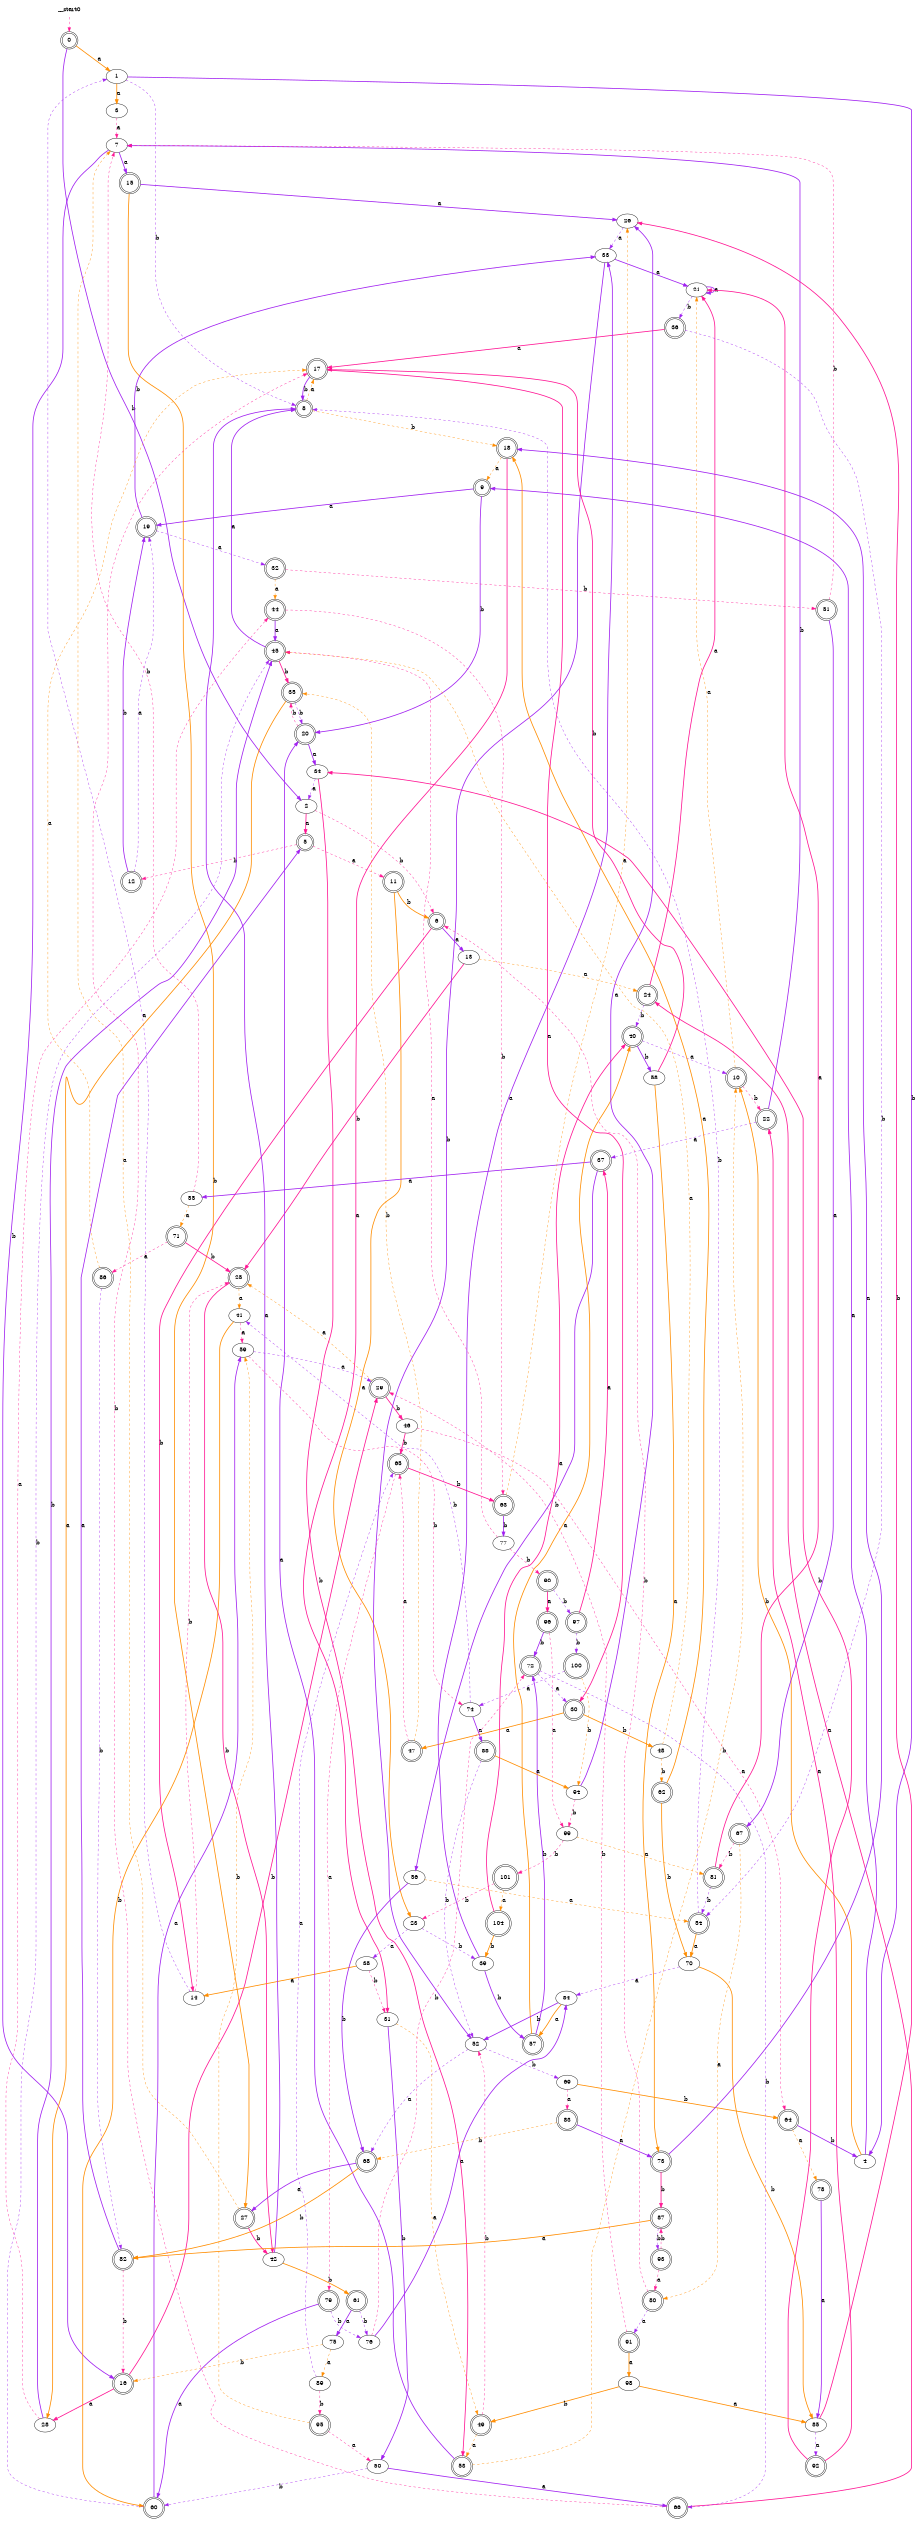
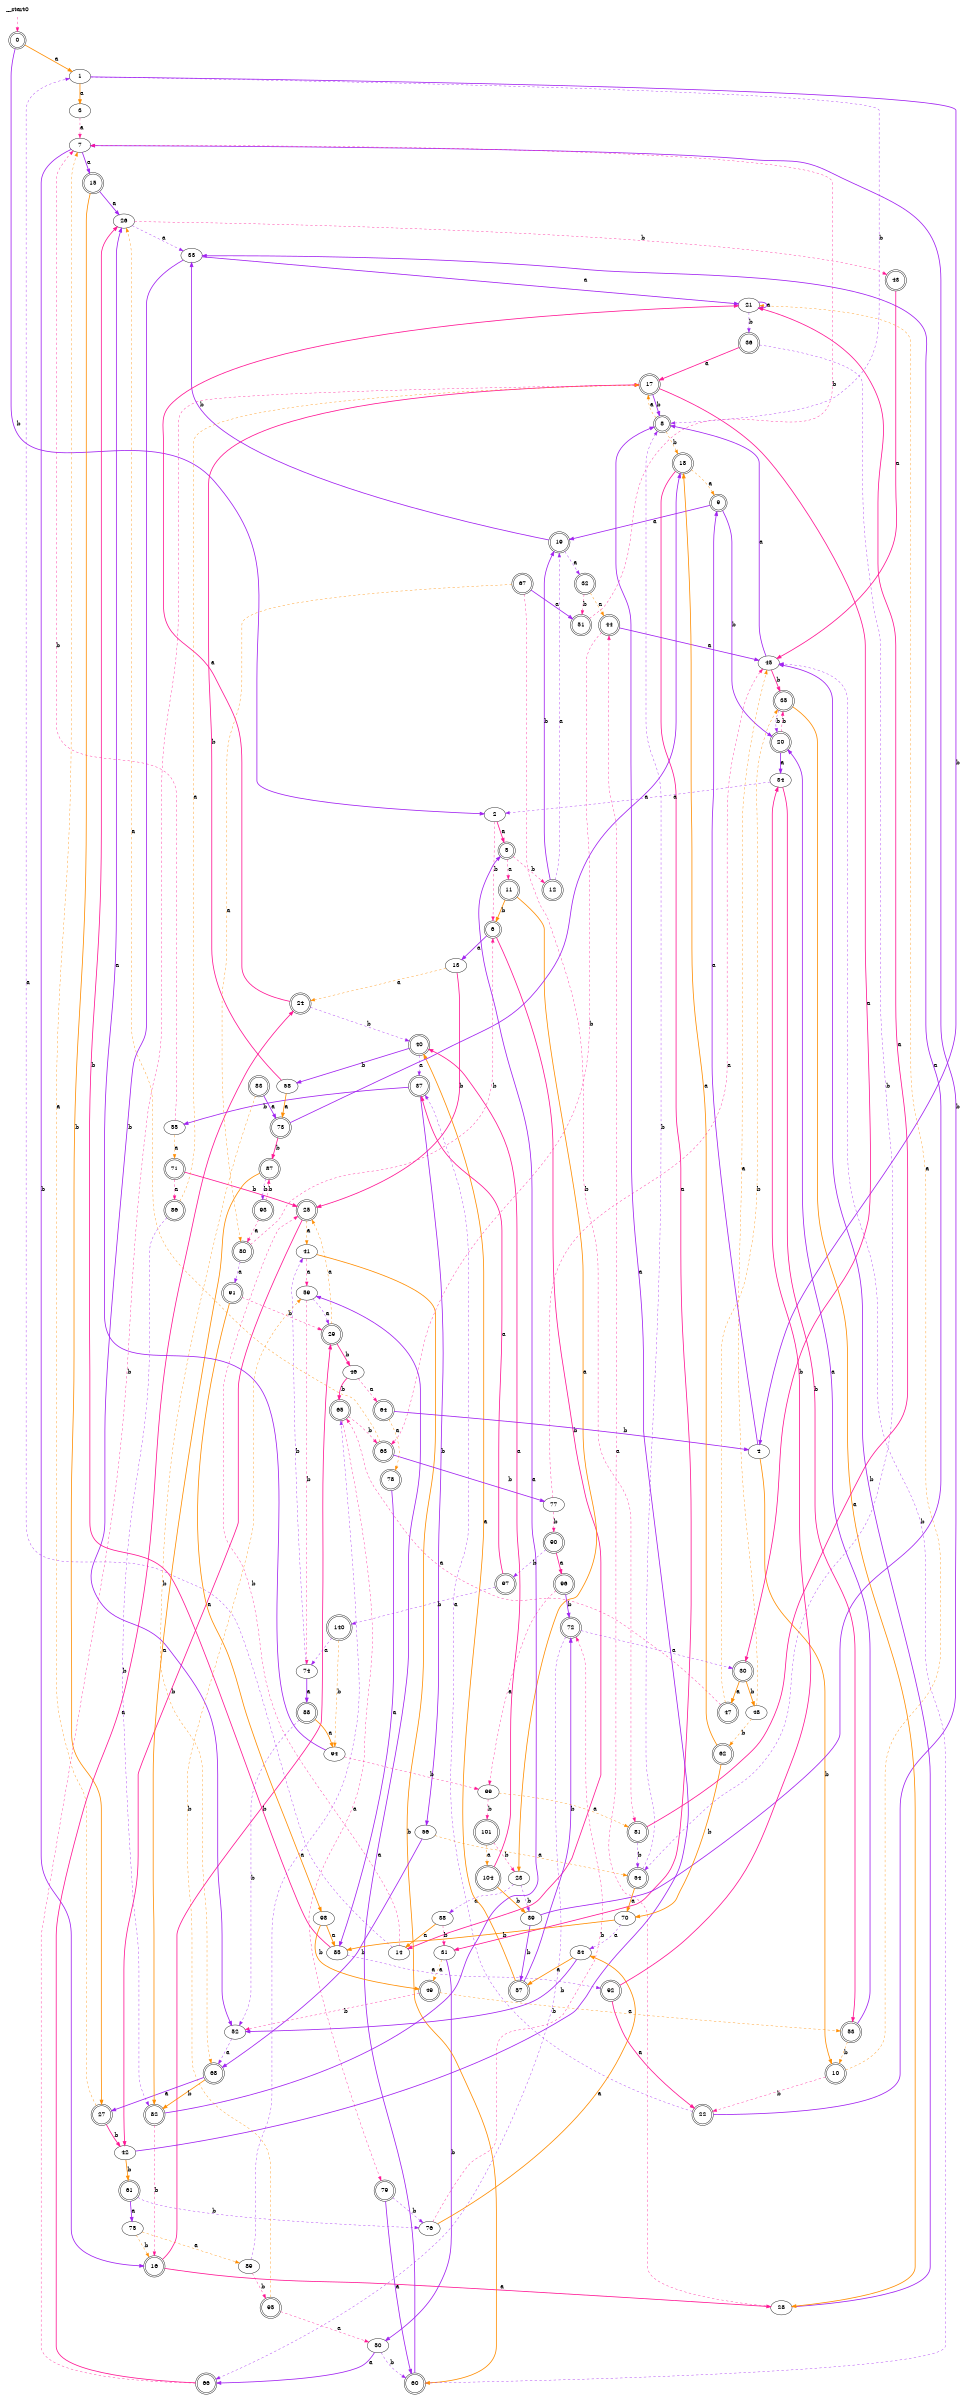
node "43": added
node "45": shape doublecircle -> ellipse
edge "40" -> "10": now "40" -> "37"
edge "37" -> "55": label "a" -> "b"
edge "51" -> "67": reversed
edge "65" -> "63": style bold -> dashed
node "100": label "100" -> "140"
node "69": removed
edge "76" -> "84": color purple -> darkorange
